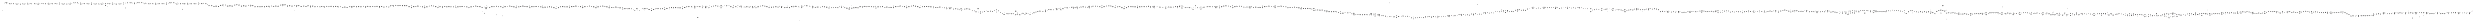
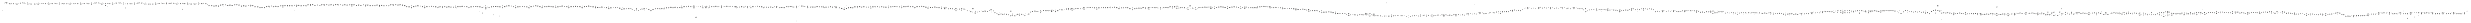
node "16773": removed
